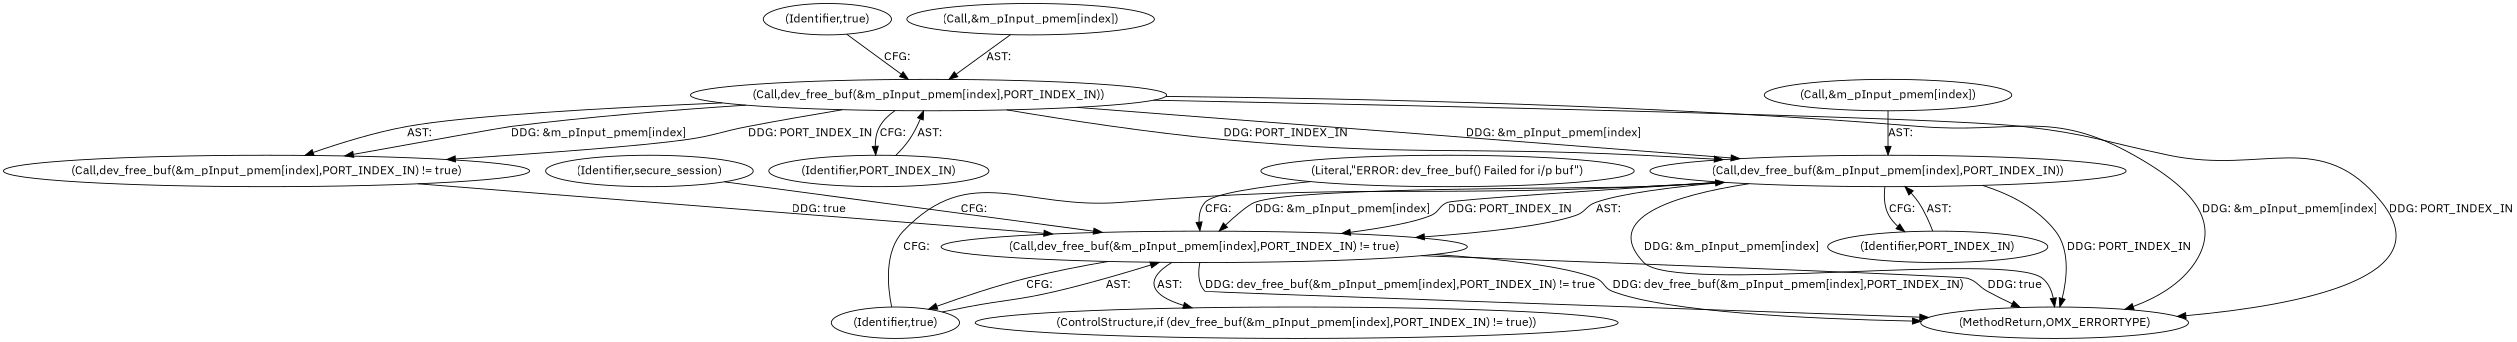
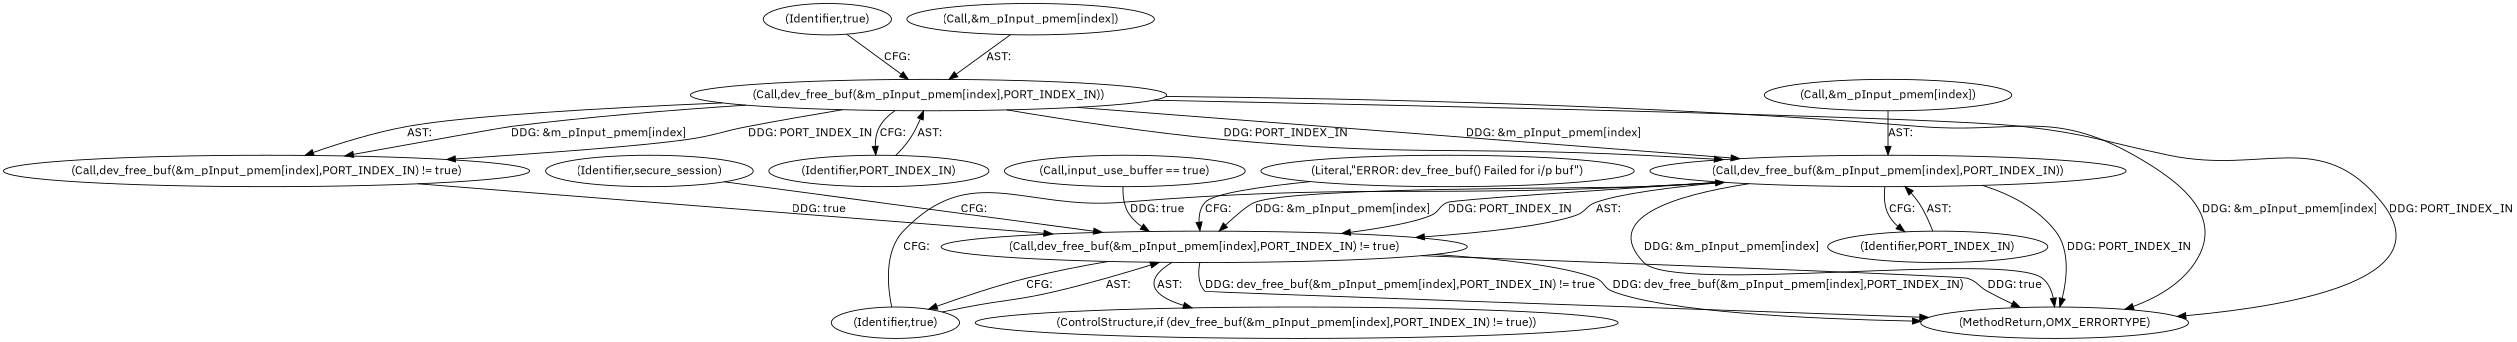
node "(Call,input_use_buffer == true)": added
